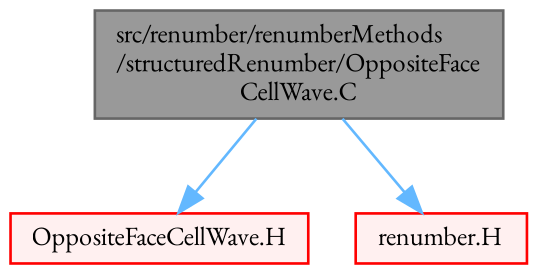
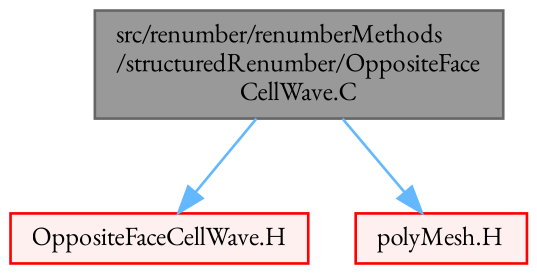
node "renumber.H": label "renumber.H" -> "polyMesh.H"
